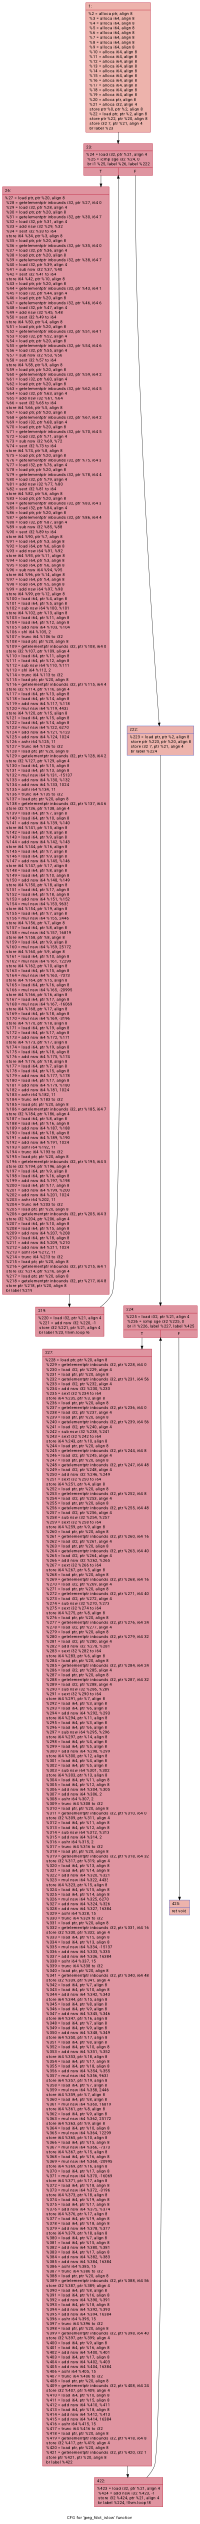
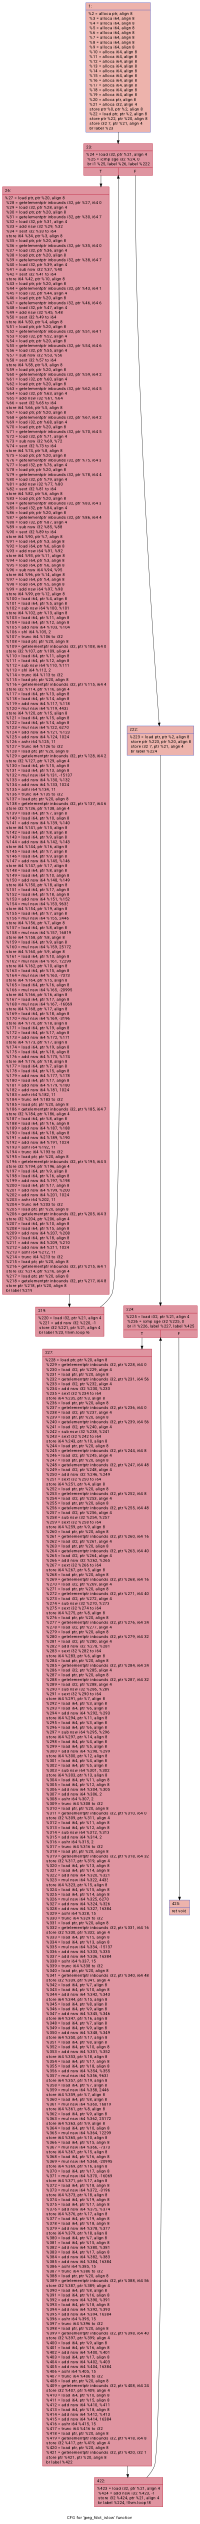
node "1:": color #b70d28ff -> #3d50c3ff
